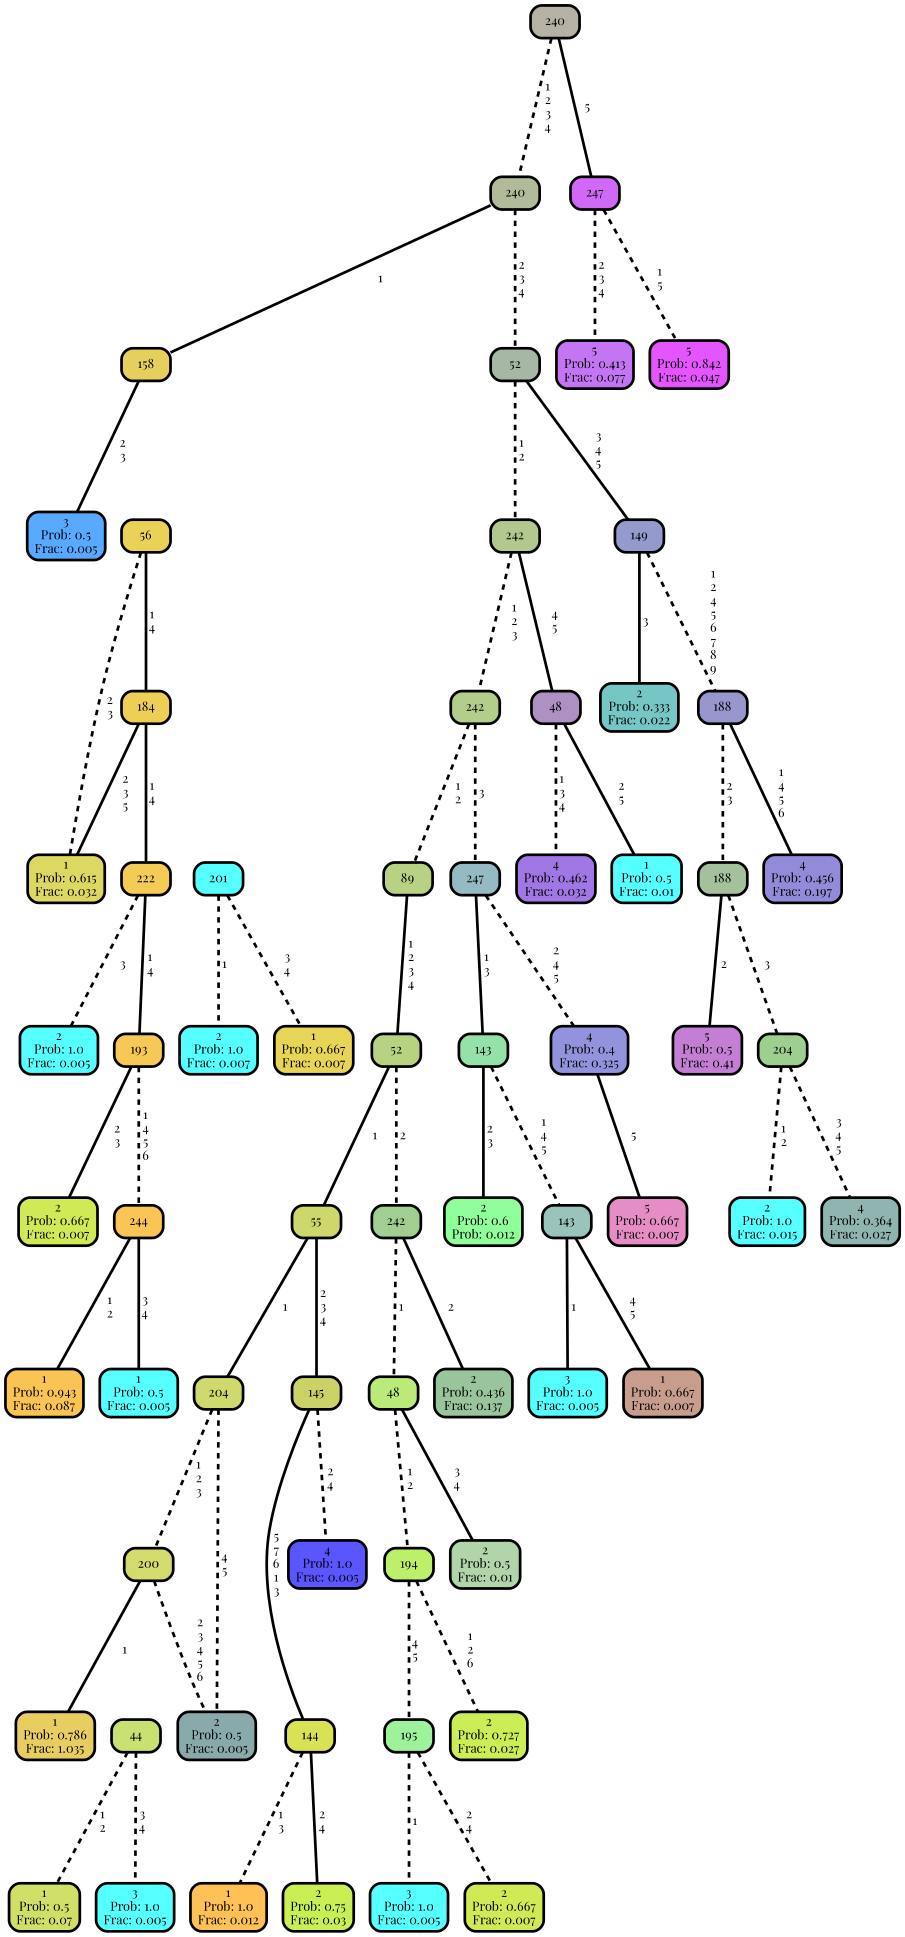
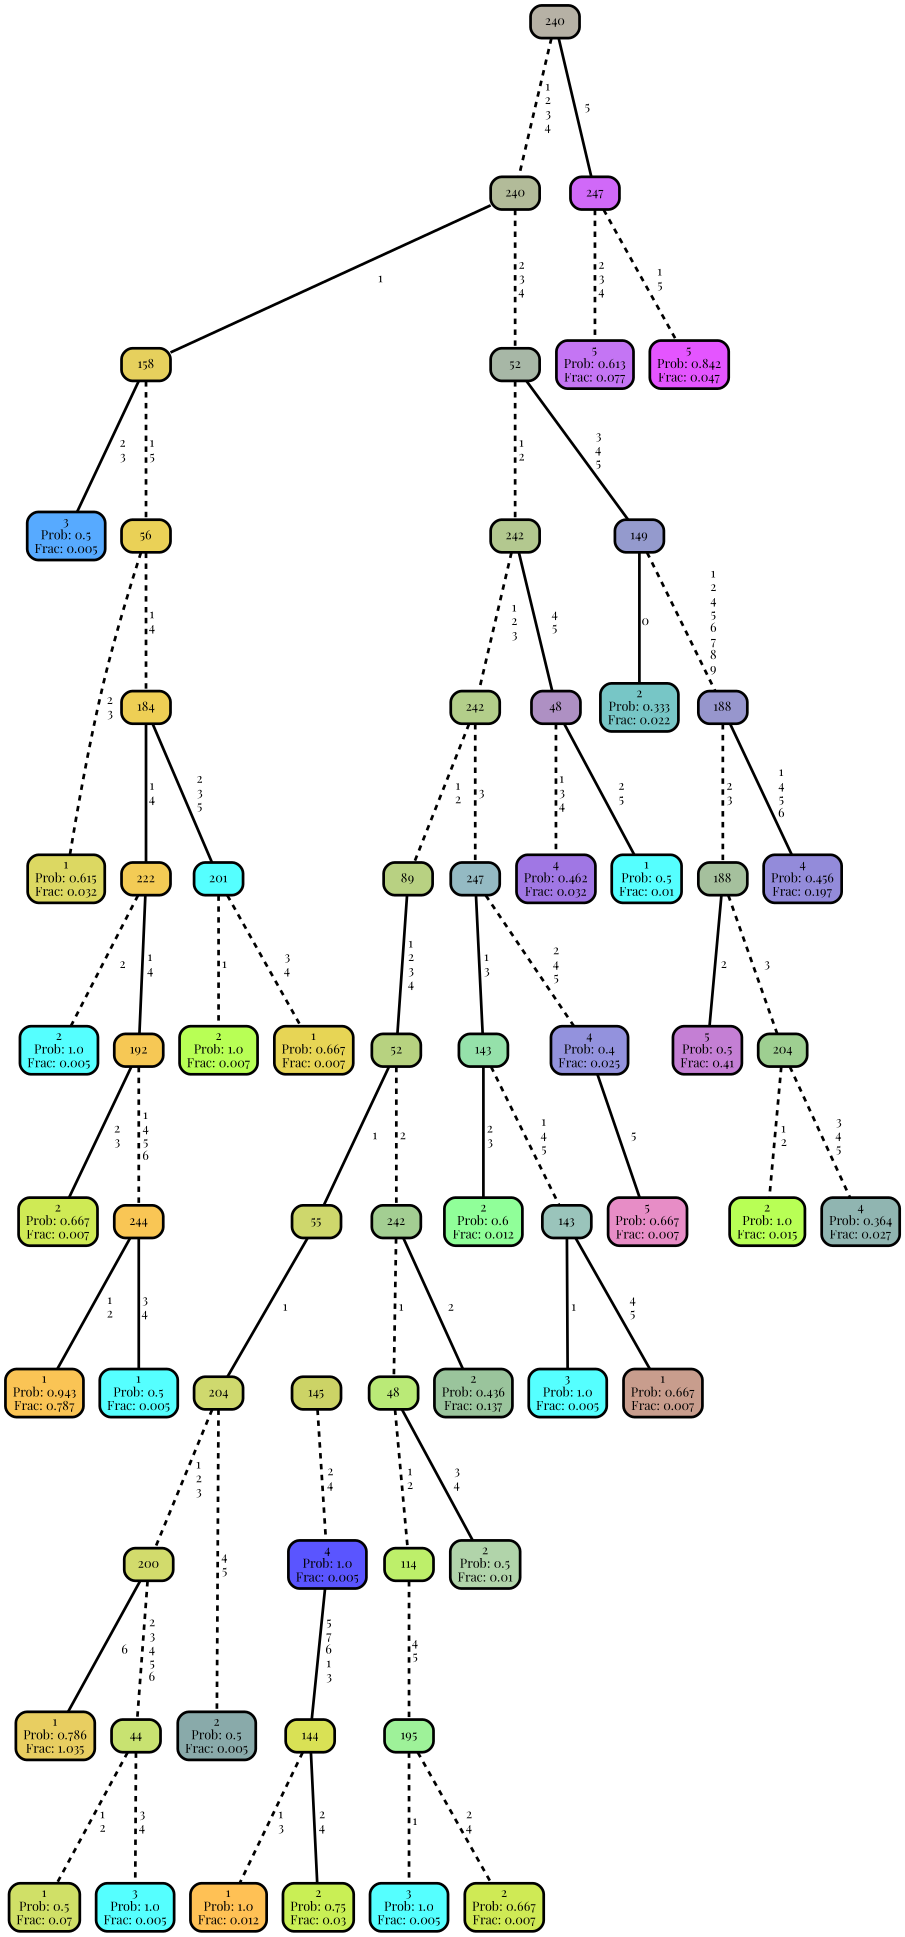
node "5 Prob: 0.413 Frac: 0.077": label "5 Prob: 0.413 Frac: 0.077" -> "5 Prob: 0.613 Frac: 0.077"
edge "158" -- "56": added, label "1 5"
edge "56" -- "184": style solid -> dashed
edge "149" -- "2 Prob: 0.333 Frac: 0.022": label " 3" -> " 0"
edge "184" -- "1 Prob: 0.615 Frac: 0.032": now "184" -- "201"
edge "222" -- "2 Prob: 1.0 Frac: 0.005": label " 3" -> " 2"
node "193": label "193" -> "192"
node "2 Prob: 1.0 Frac: 0.007": fillcolor #55ffff -> #b8ff55
node "4 Prob: 0.4 Frac: 0.325": label "4 Prob: 0.4 Frac: 0.325" -> "4 Prob: 0.4 Frac: 0.025"
node "2 Prob: 0.6 Prob: 0.012": label "2 Prob: 0.6 Prob: 0.012" -> "2 Prob: 0.6 Frac: 0.012"
node "2 Prob: 1.0 Frac: 0.015": fillcolor #55ffff -> #b8ff55
edge "55" -- "145": removed, label "2 3 4"
node "1 Prob: 0.943 Frac: 0.087": label "1 Prob: 0.943 Frac: 0.087" -> "1 Prob: 0.943 Frac: 0.787"
edge "145" -- "144": now "4 Prob: 1.0 Frac: 0.005" -- "144"
node "194": label "194" -> "114"
edge "200" -- "2 Prob: 0.5 Frac: 0.005": now "200" -- "44"
edge "200" -- "1 Prob: 0.786 Frac: 1.035": label " 1" -> " 6"
node "2 Prob: 0.727 Frac: 0.027": removed
